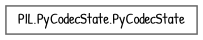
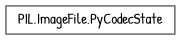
node "PIL.PyCodecState.PyCodecState": label "PIL.PyCodecState.PyCodecState" -> "PIL.ImageFile.PyCodecState"
